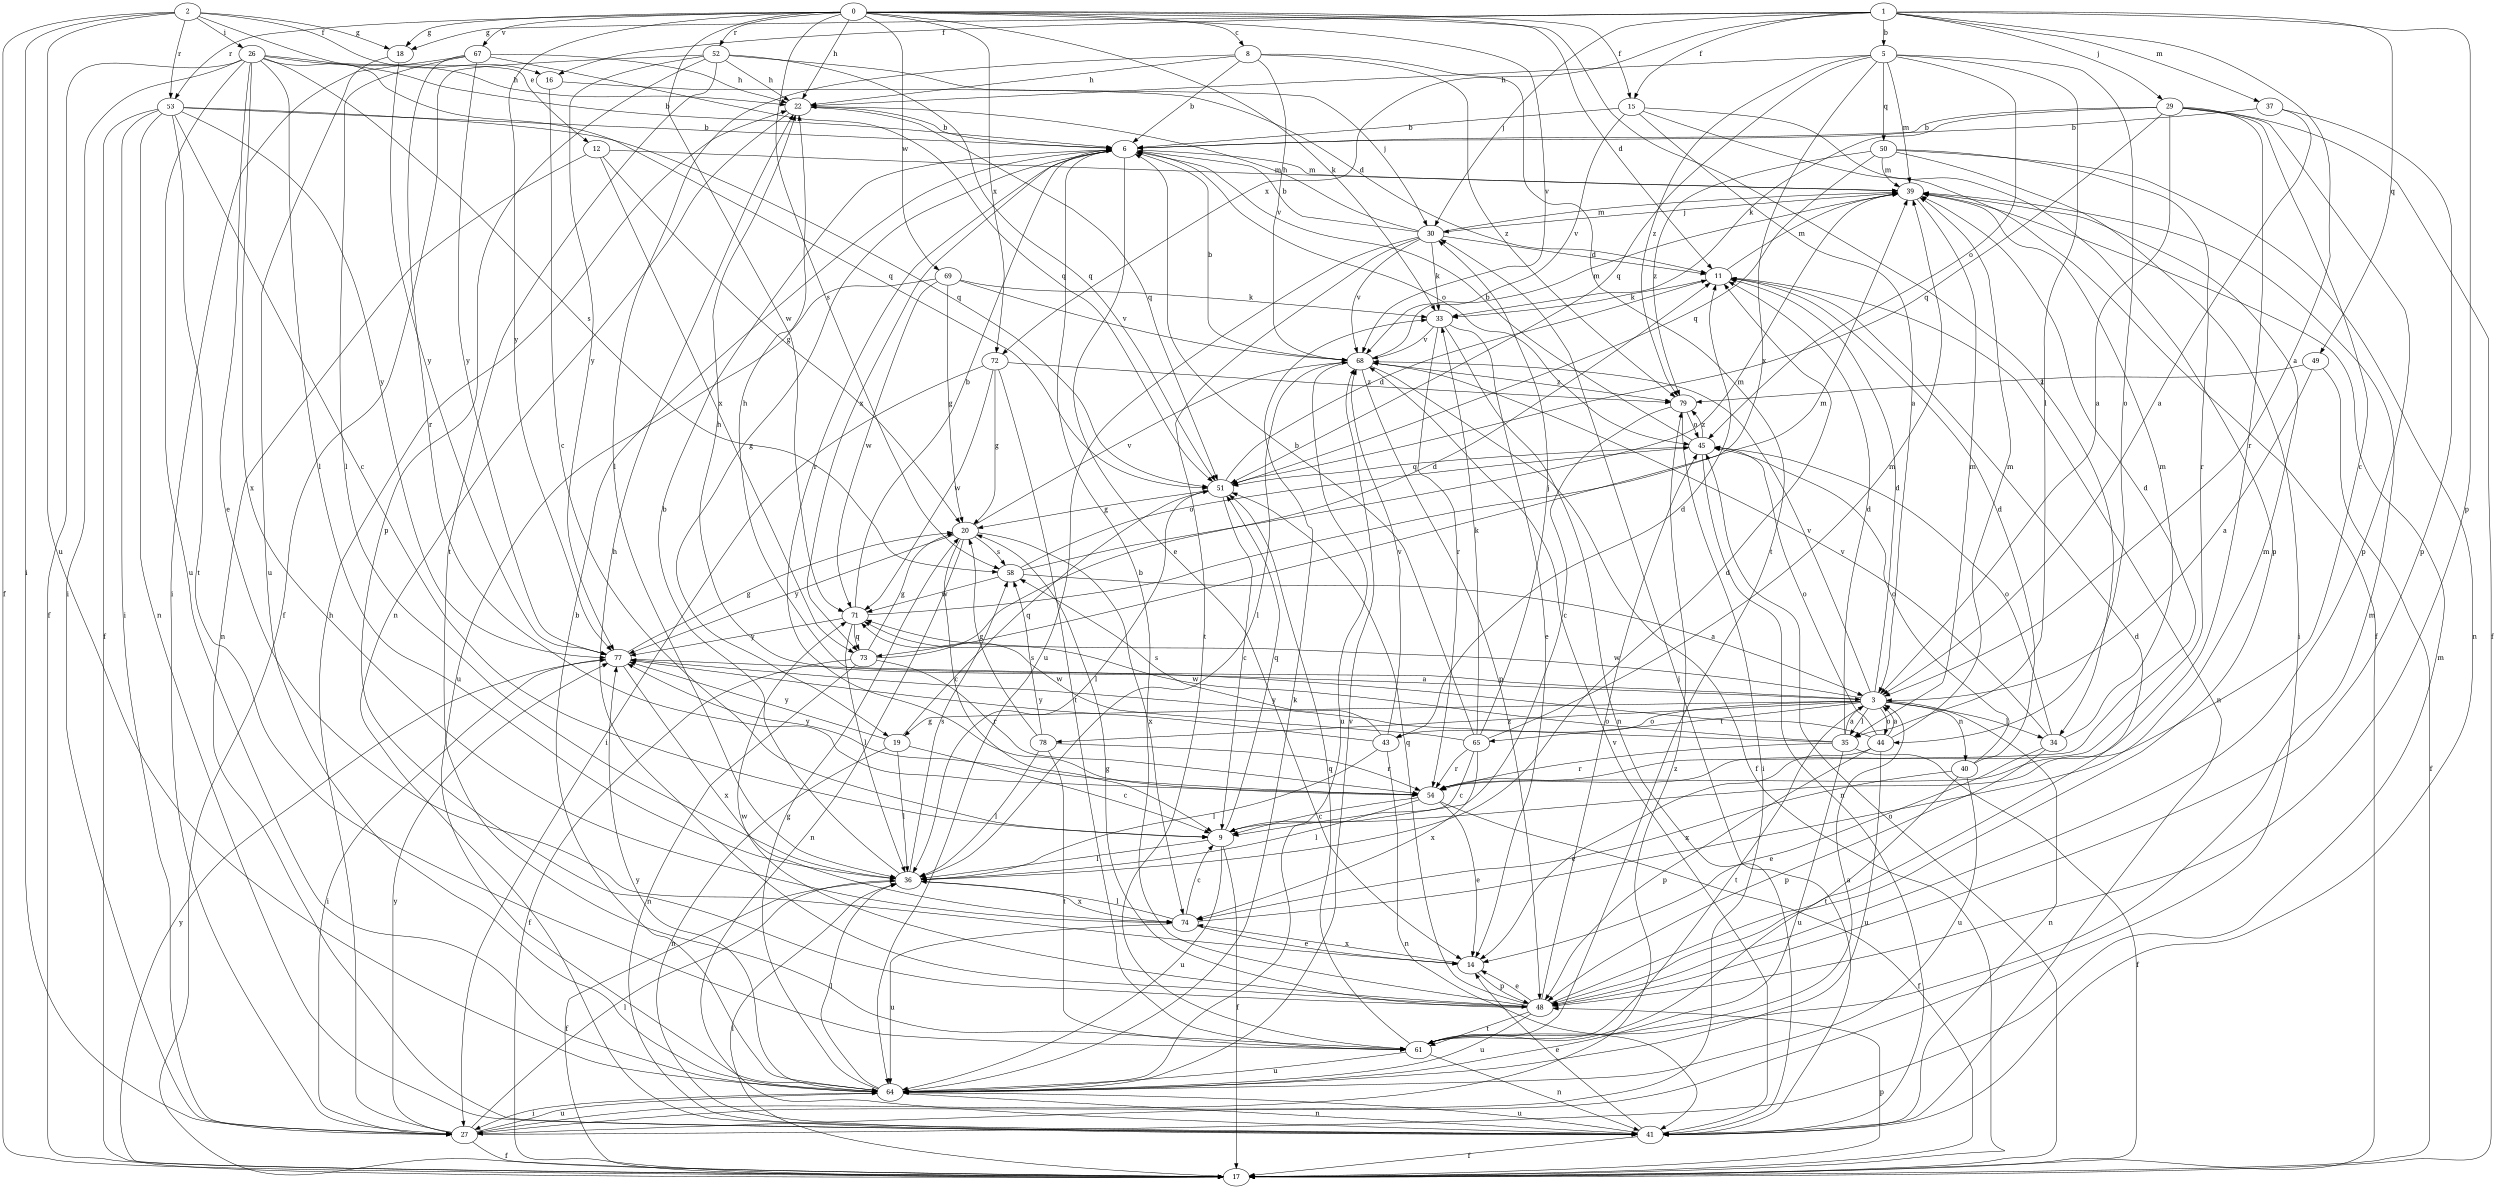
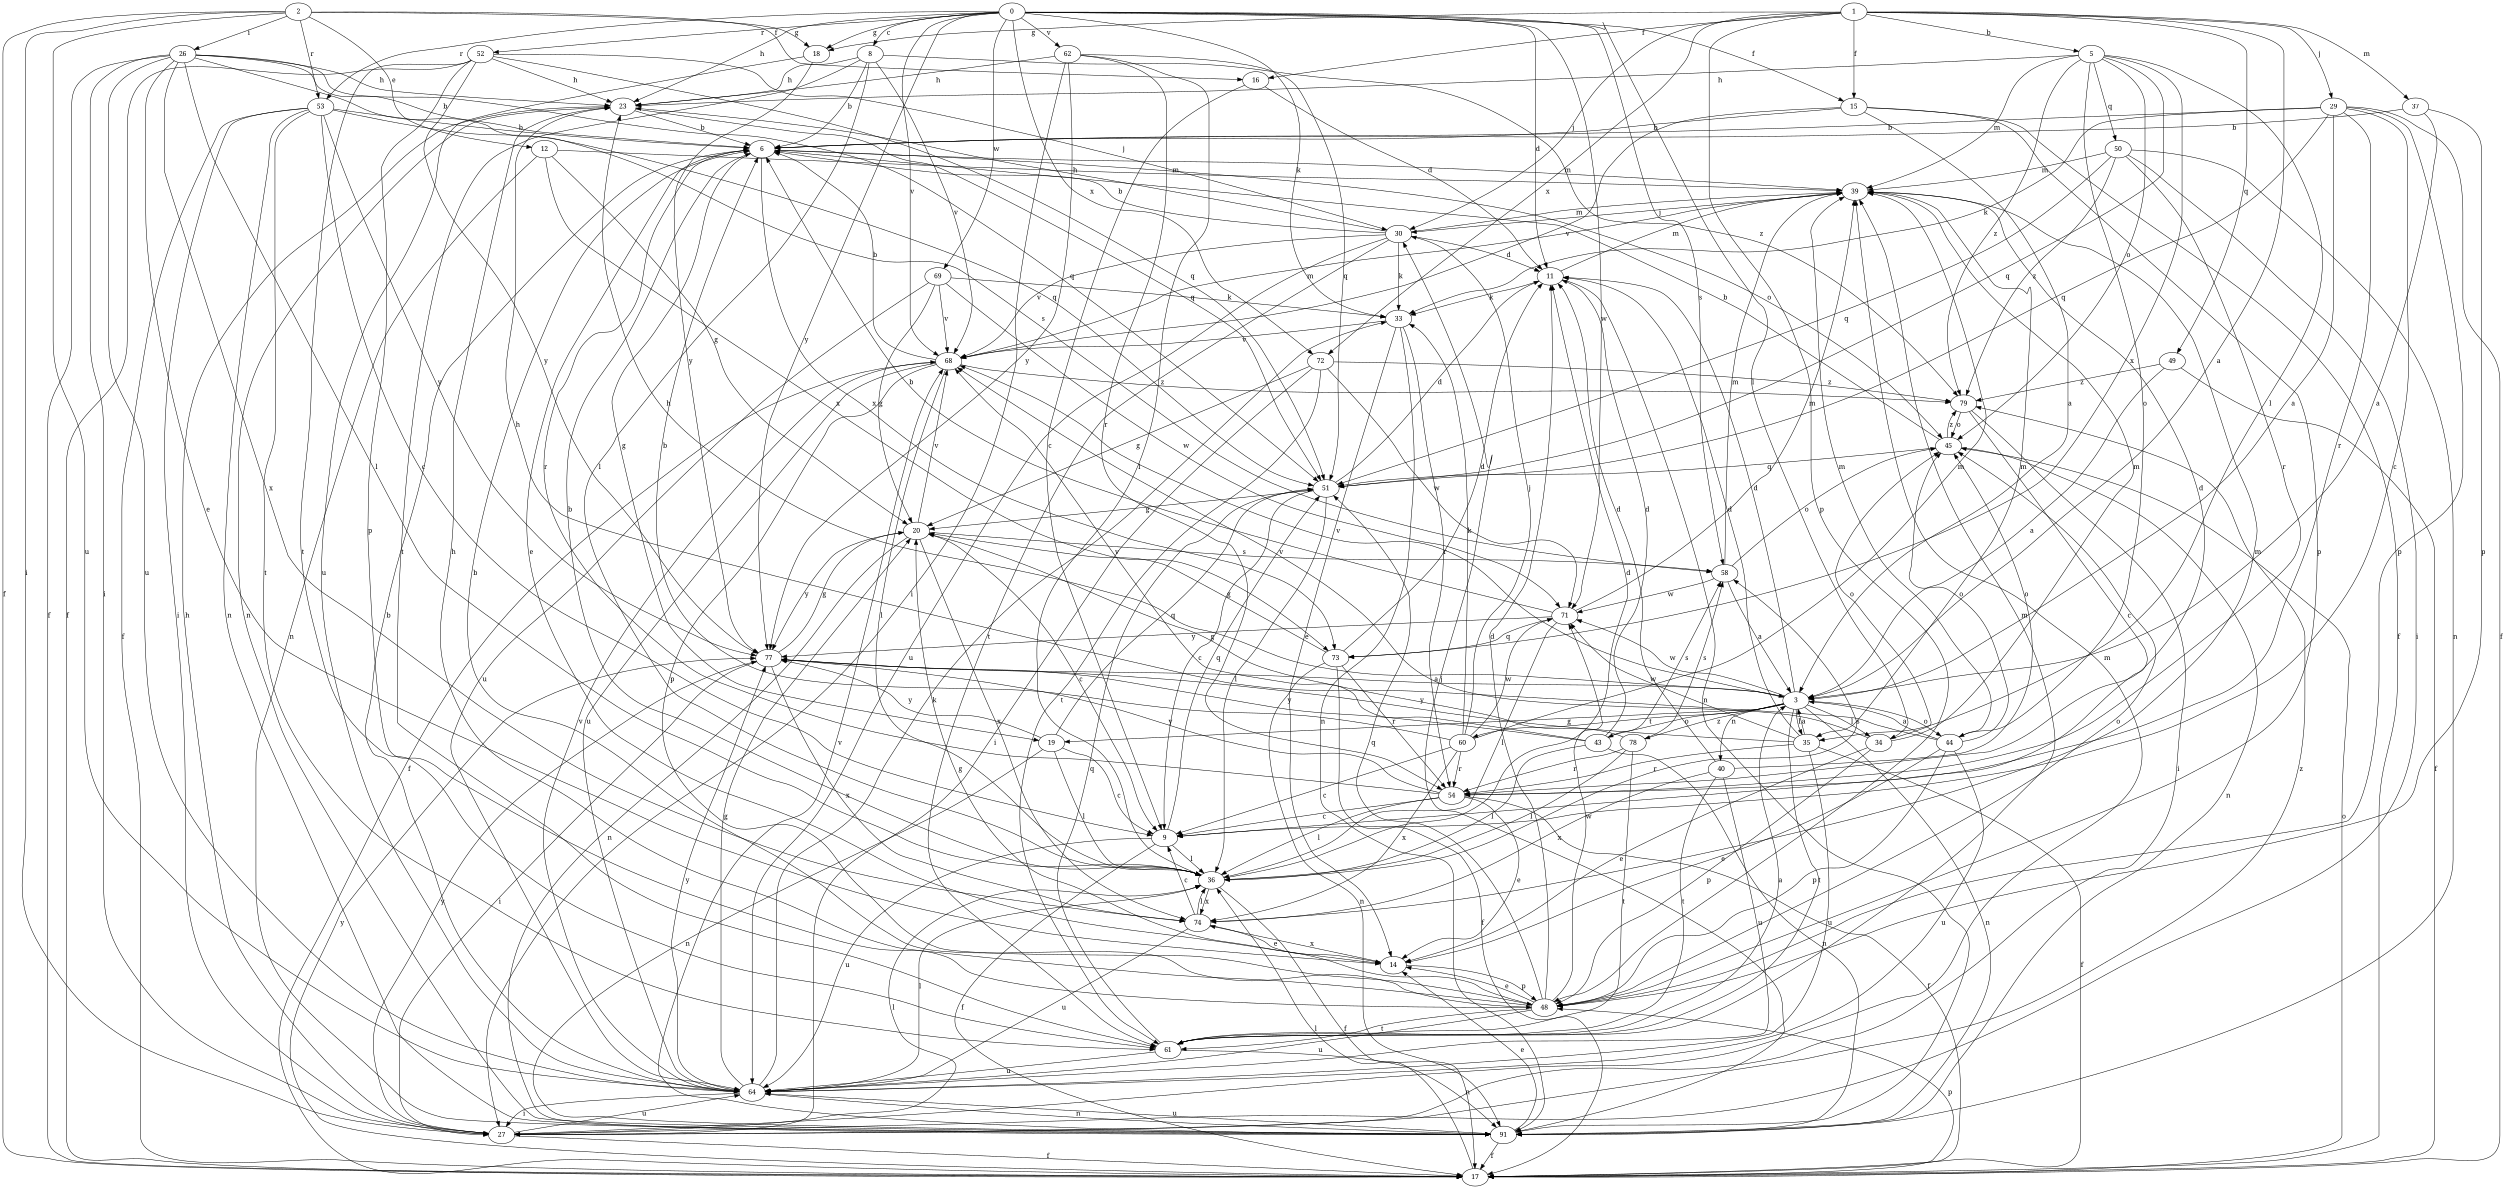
node "67": label "67" -> "62"
node "22": label "22" -> "23"
edge "6" -> "54": reversed
node "65": label "65" -> "60"
node "41": label "41" -> "91"
